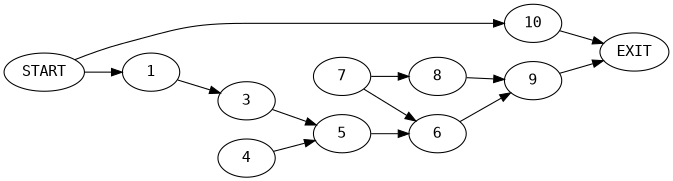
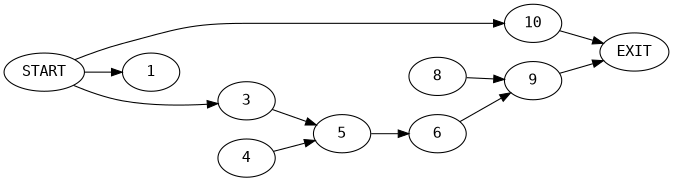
node "7": removed
edge "1" -> "3": now "START" -> "3"
